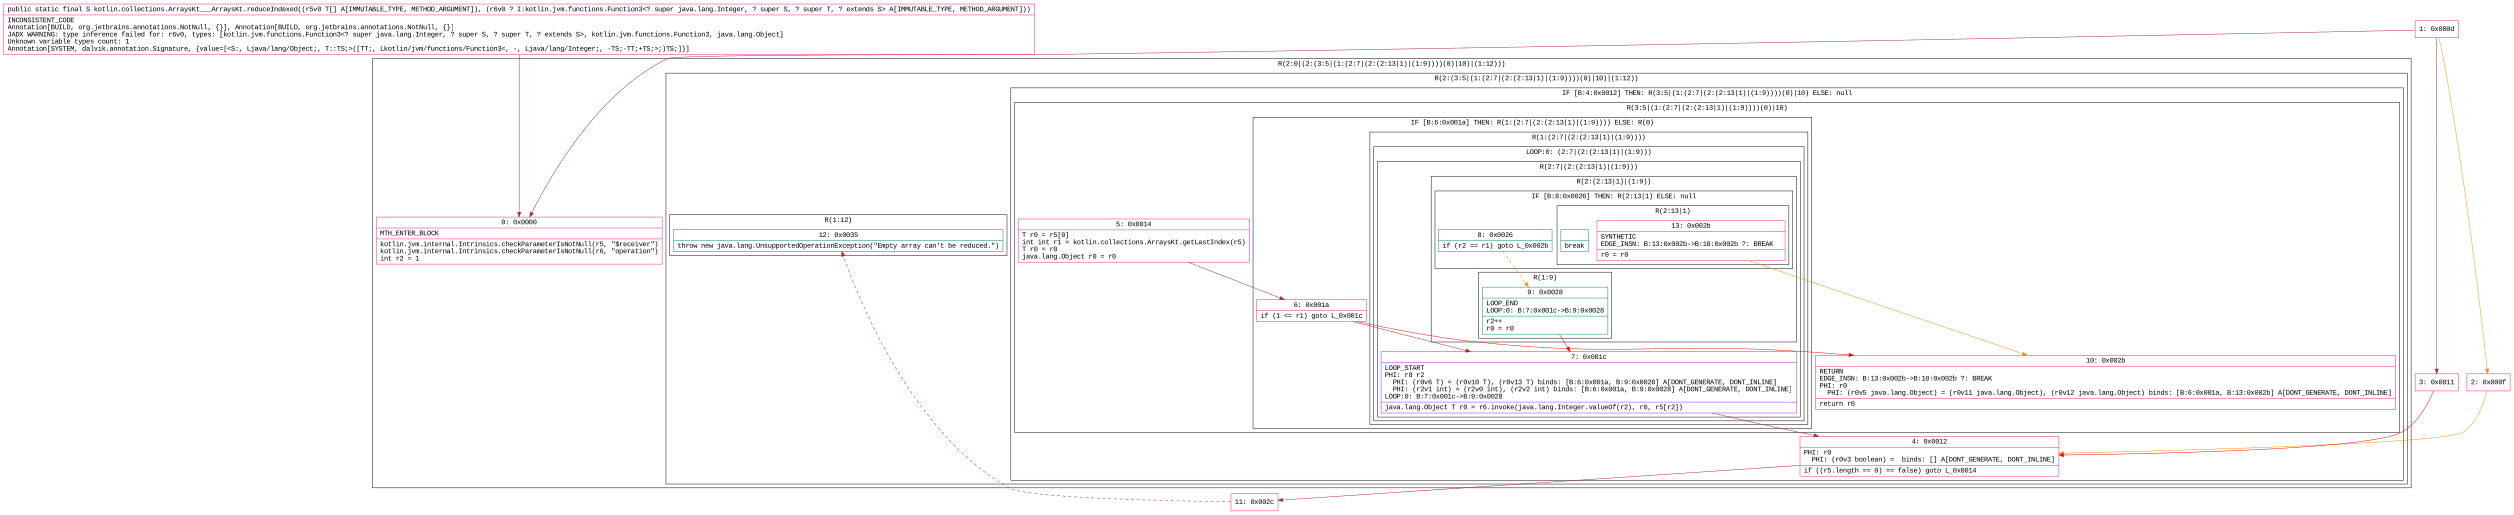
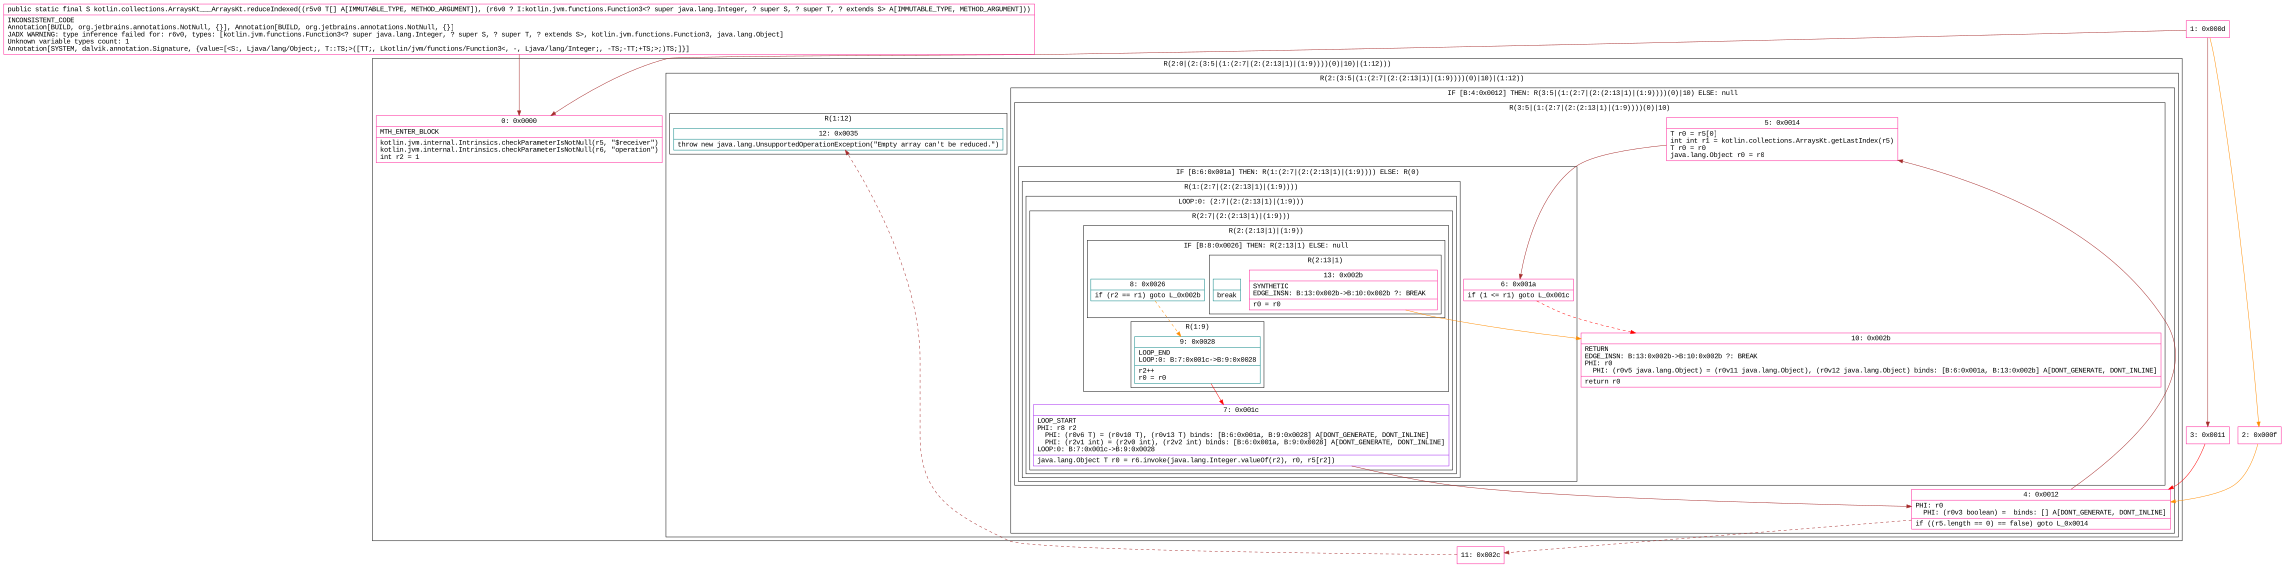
edge "4: 0x0012" -> "5: 0x0014": added
edge "6: 0x001a" -> "7: 0x001c": removed
edge "6: 0x001a" -> "10: 0x002b": style solid -> dashed
edge "4: 0x0012" -> "11: 0x002c": style solid -> dashed
